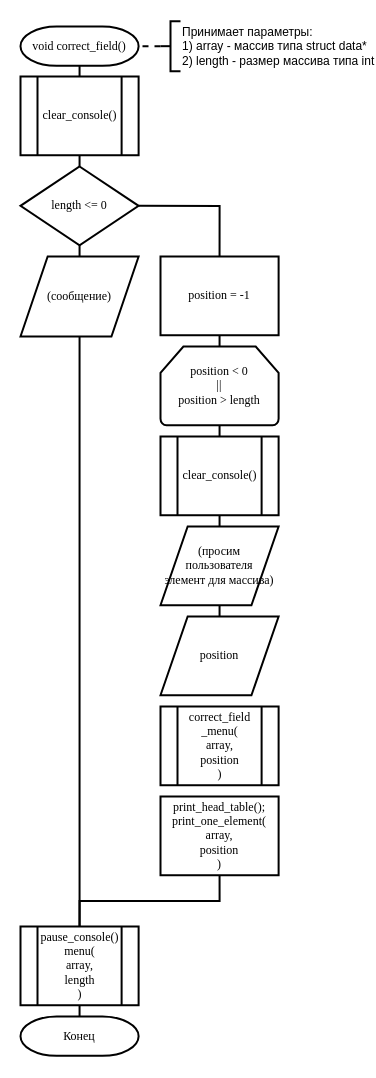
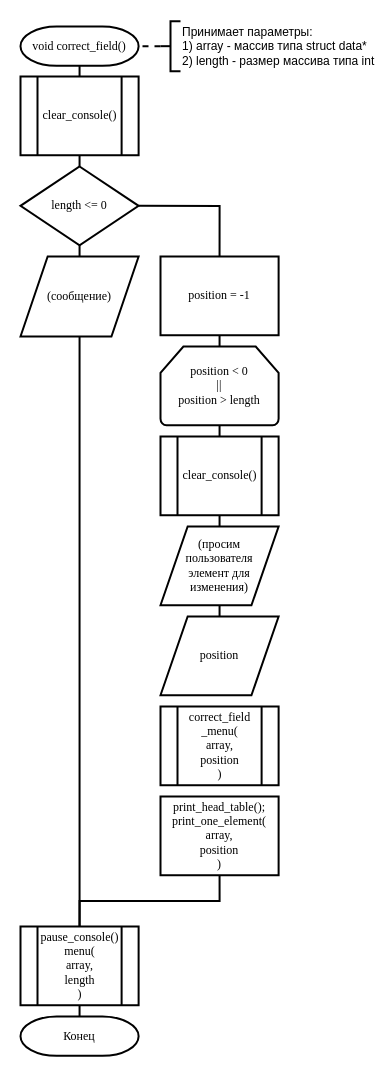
node "(просим пользователя элемент для массива)": label "(просим пользователя элемент для массива)" -> "(просим пользователя элемент для изменения)"
